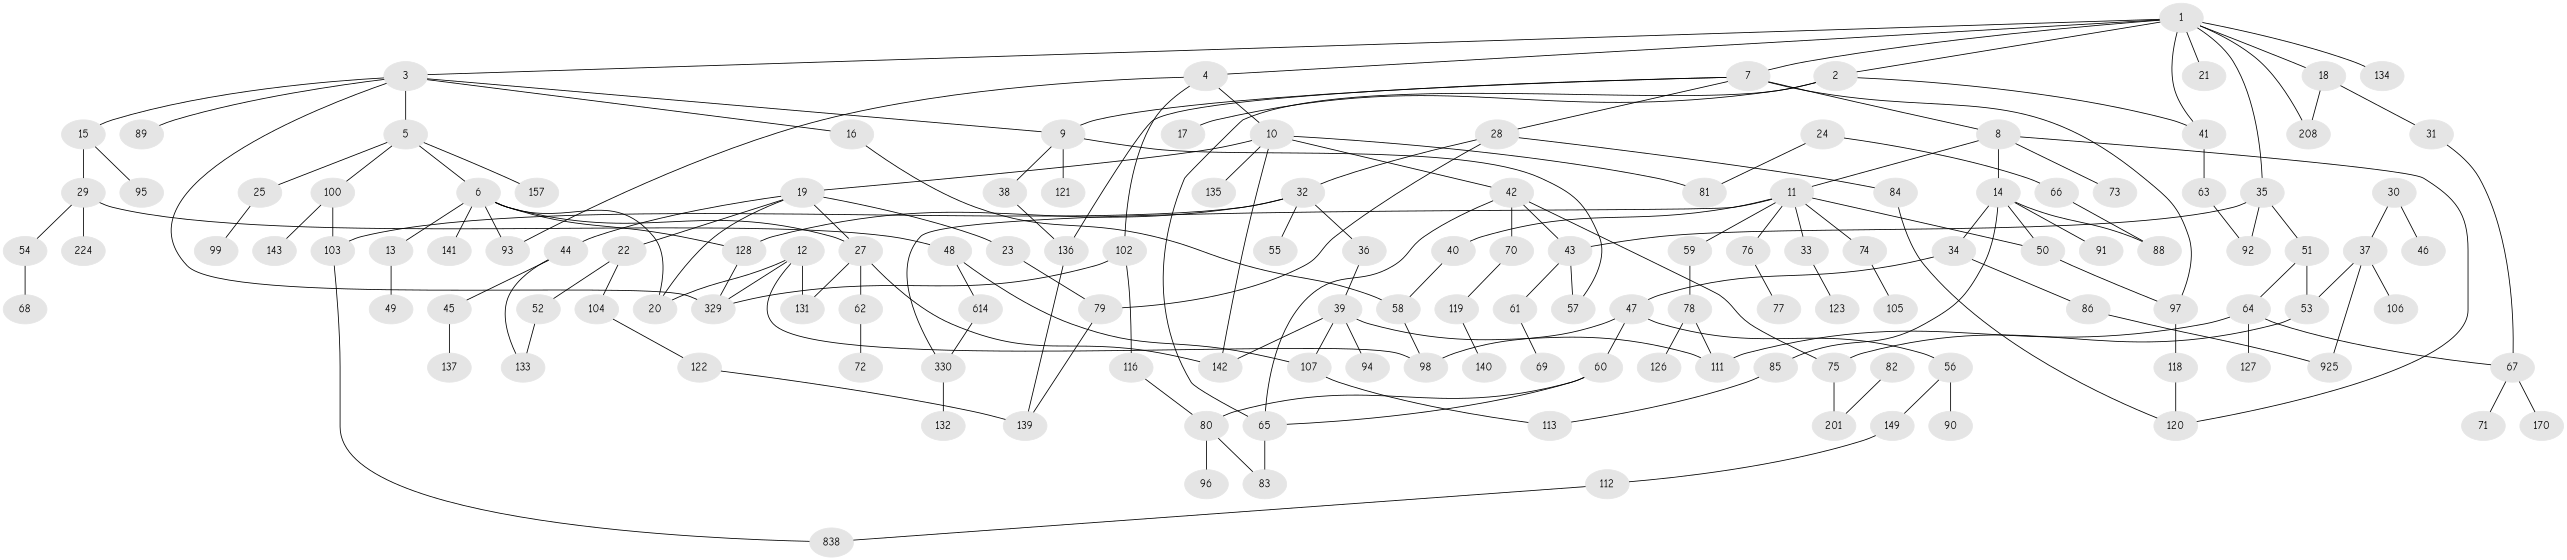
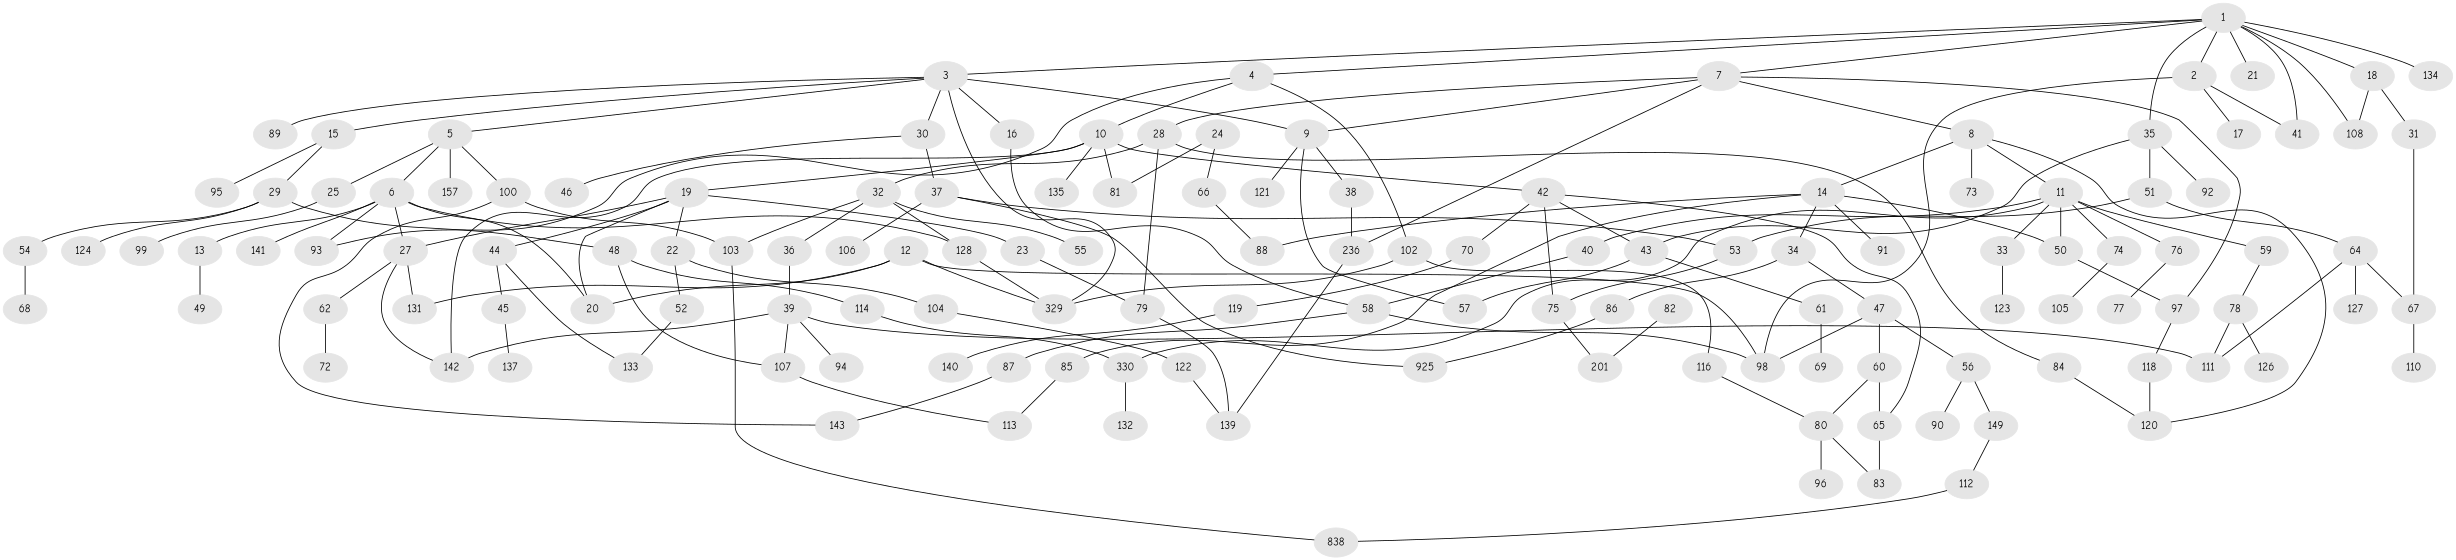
edge "3" -- "30": added
edge "2" -- "65": now "2" -- "98"
node "208": label "208" -> "108"
node "63": removed
node "224": label "224" -> "124"
node "136": label "136" -> "236"
node "614": label "614" -> "114"
node "87": added
node "71": removed
node "170": label "170" -> "110"
